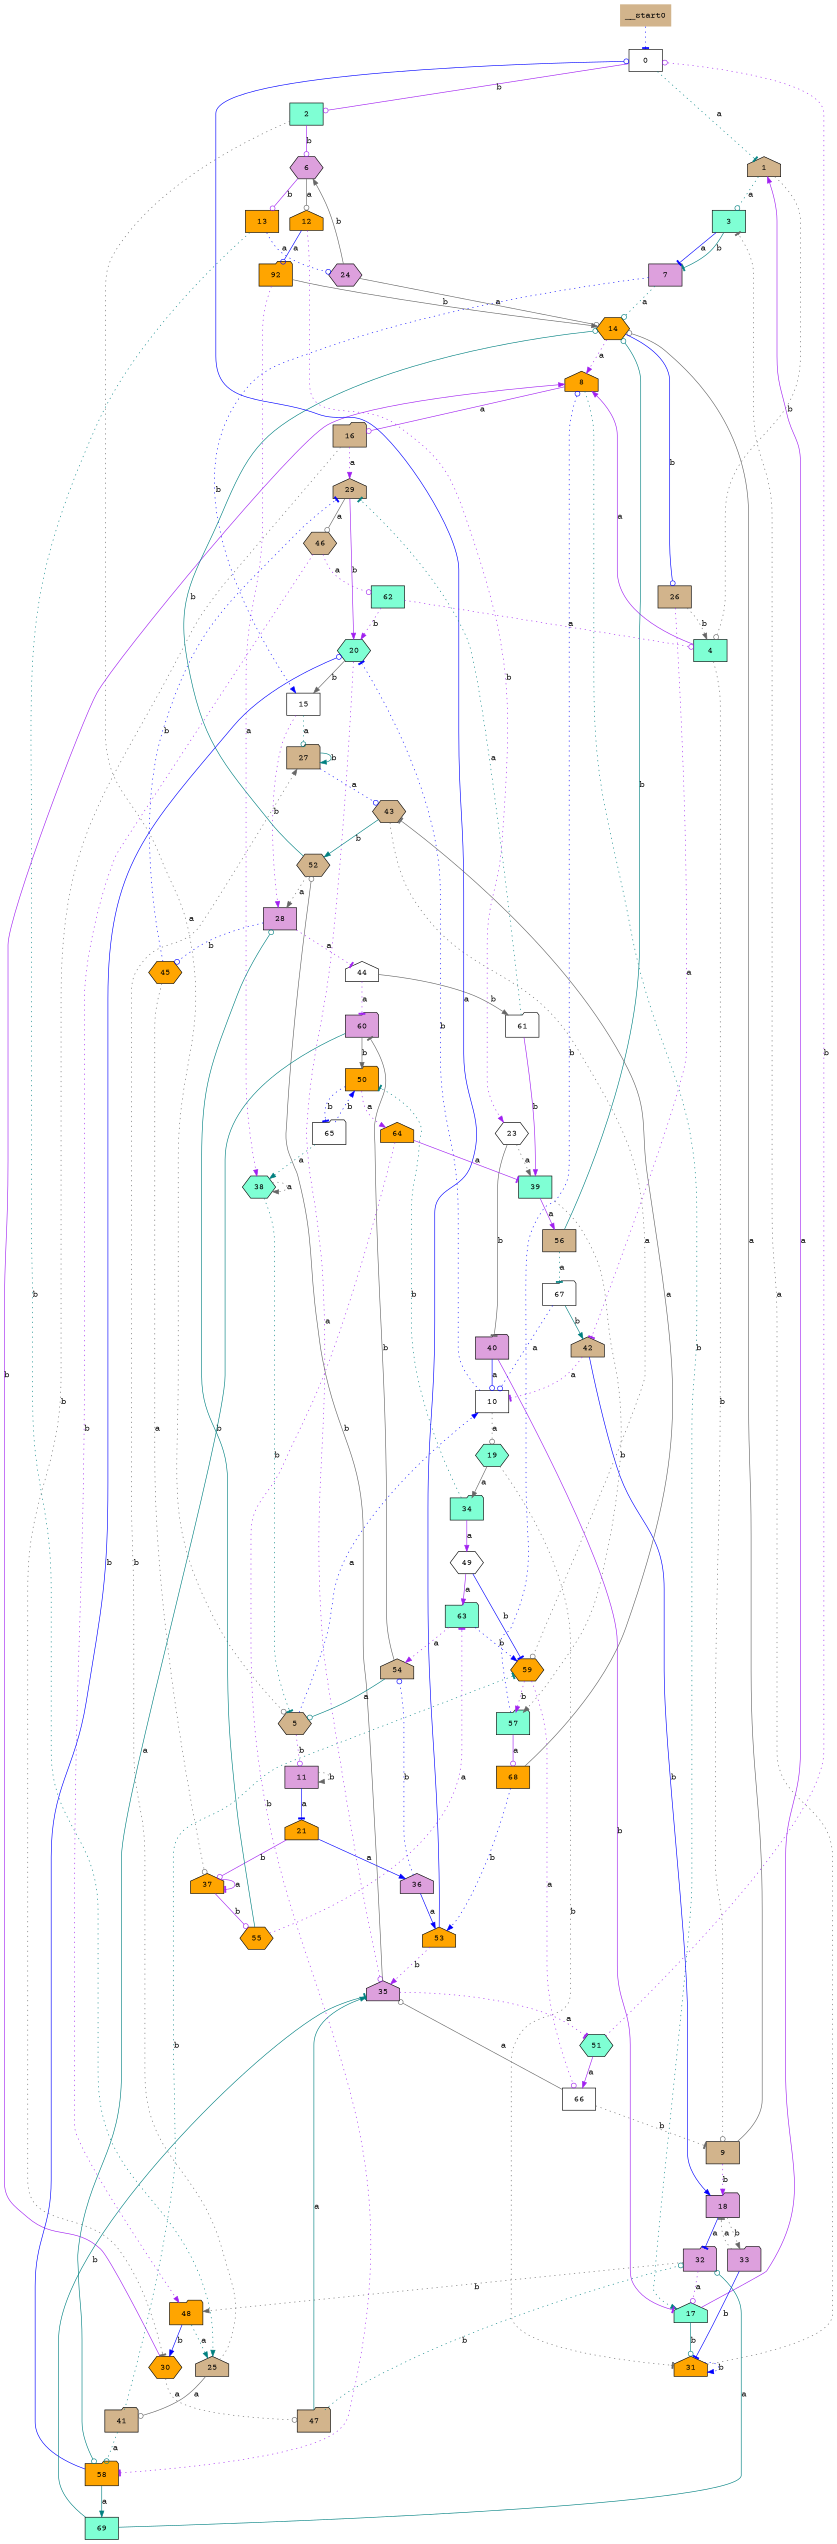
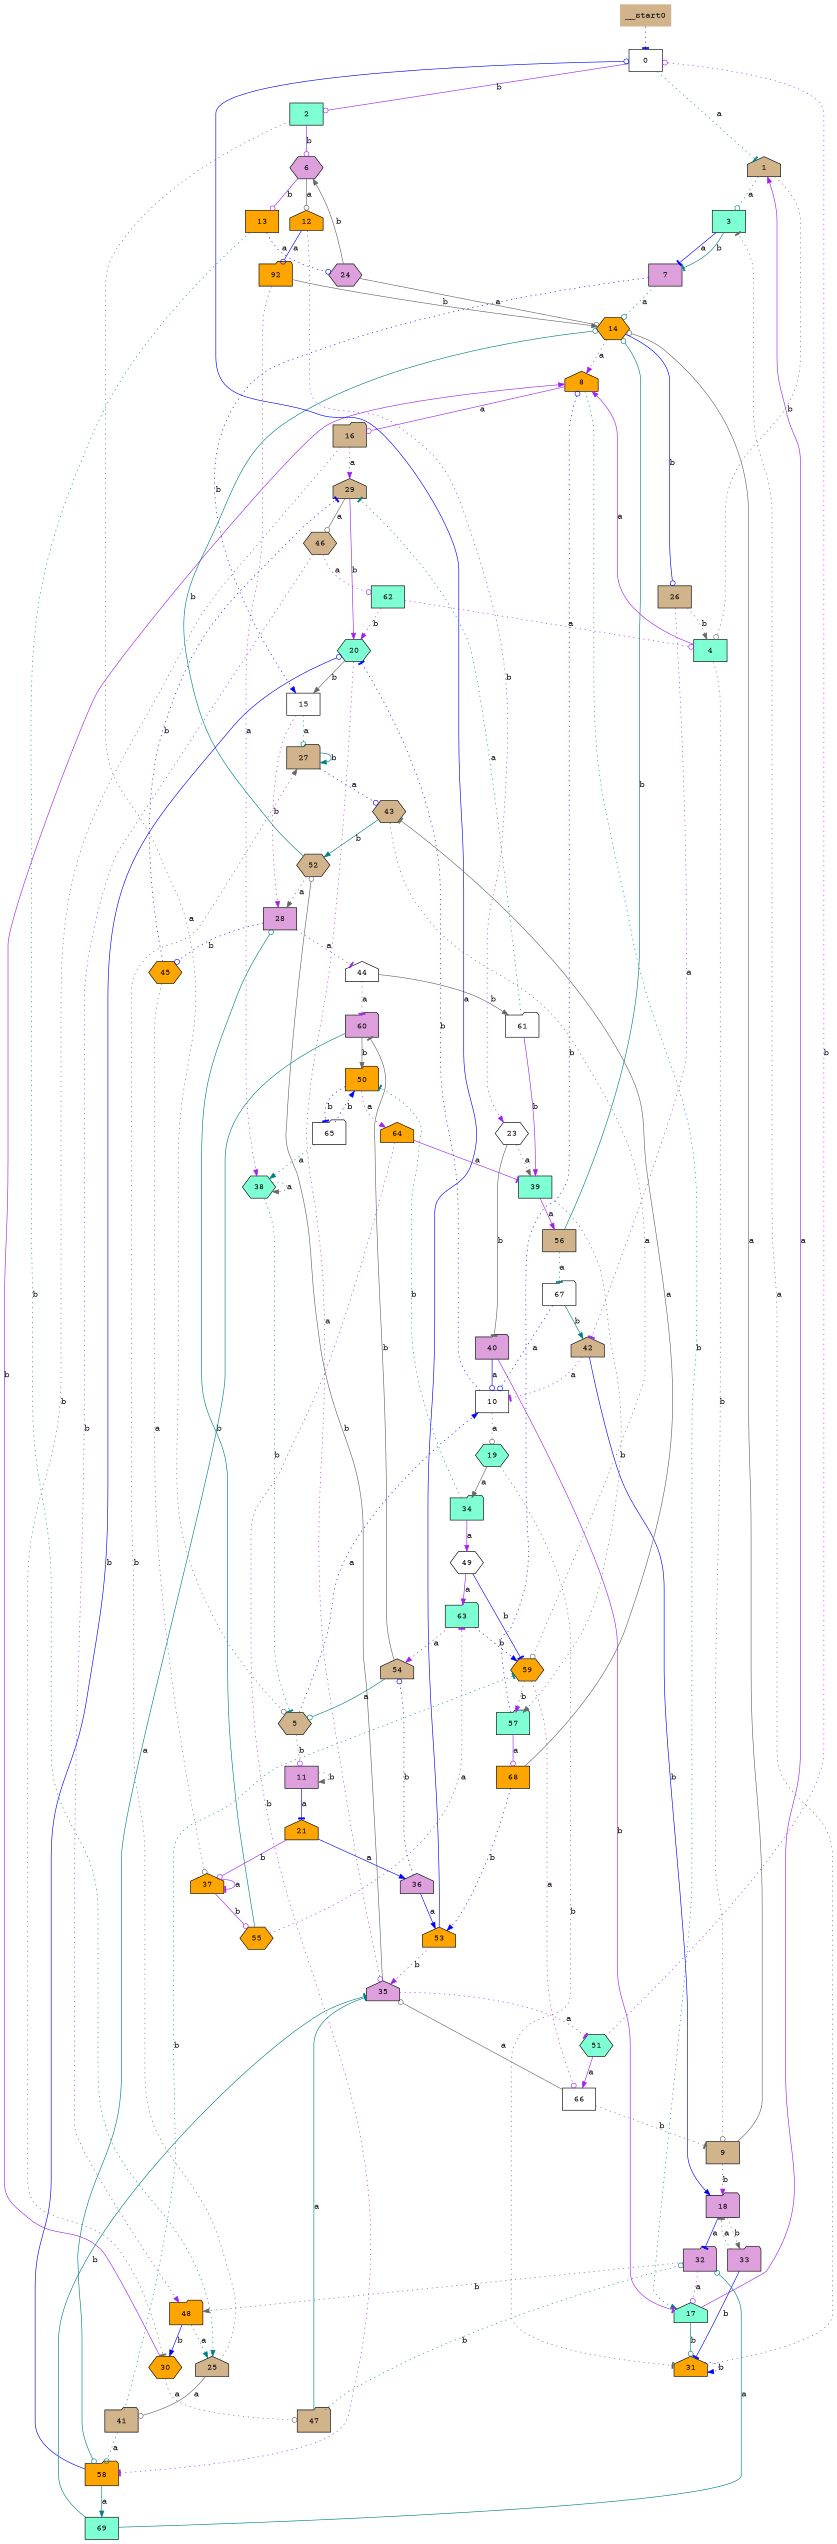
edge "47" -> "35": arrowhead normal -> tee
